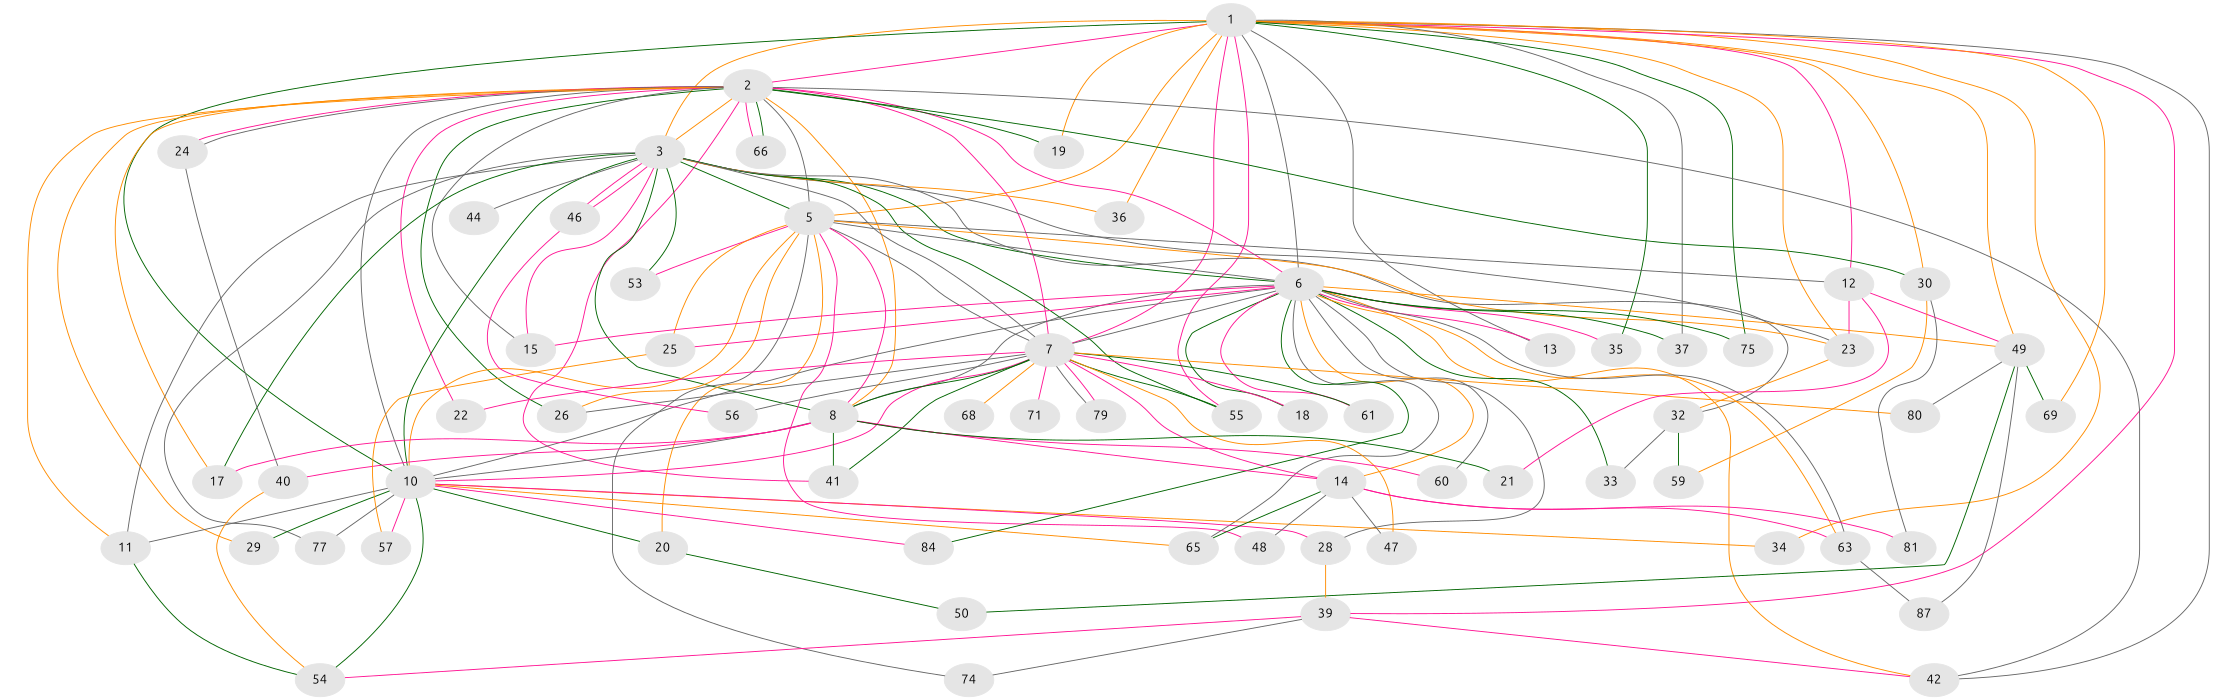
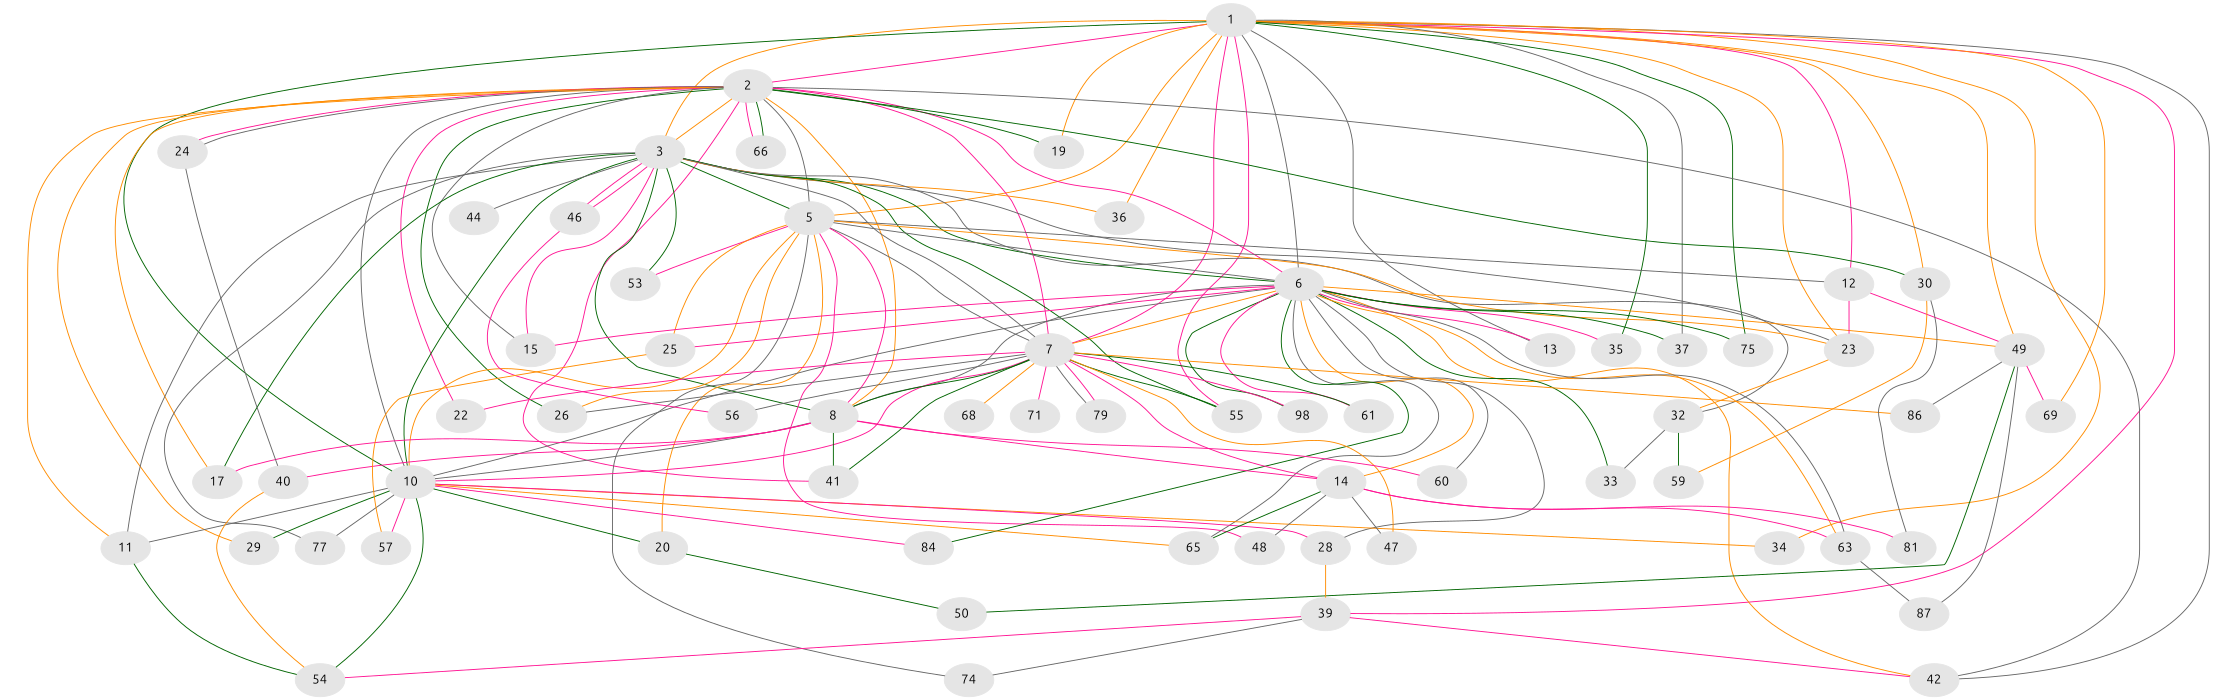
edge "6" -- "7": color gray40 -> darkorange
edge "49" -- "69": color darkgreen -> deeppink
node "18": label "18" -> "98"
node "80": label "80" -> "86"
node "21": removed
